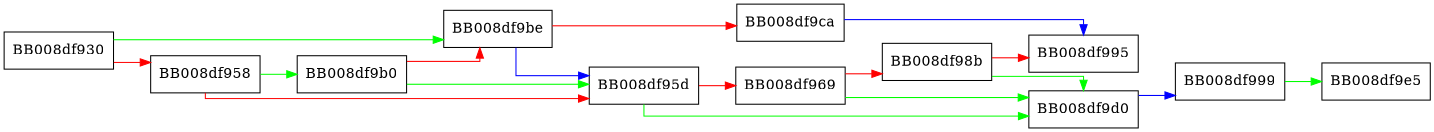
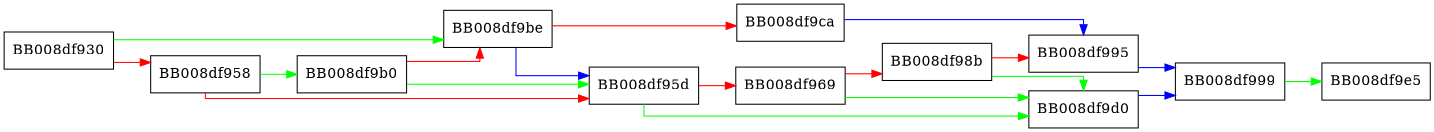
edge "BB008df995" -> "BB008df999": added
